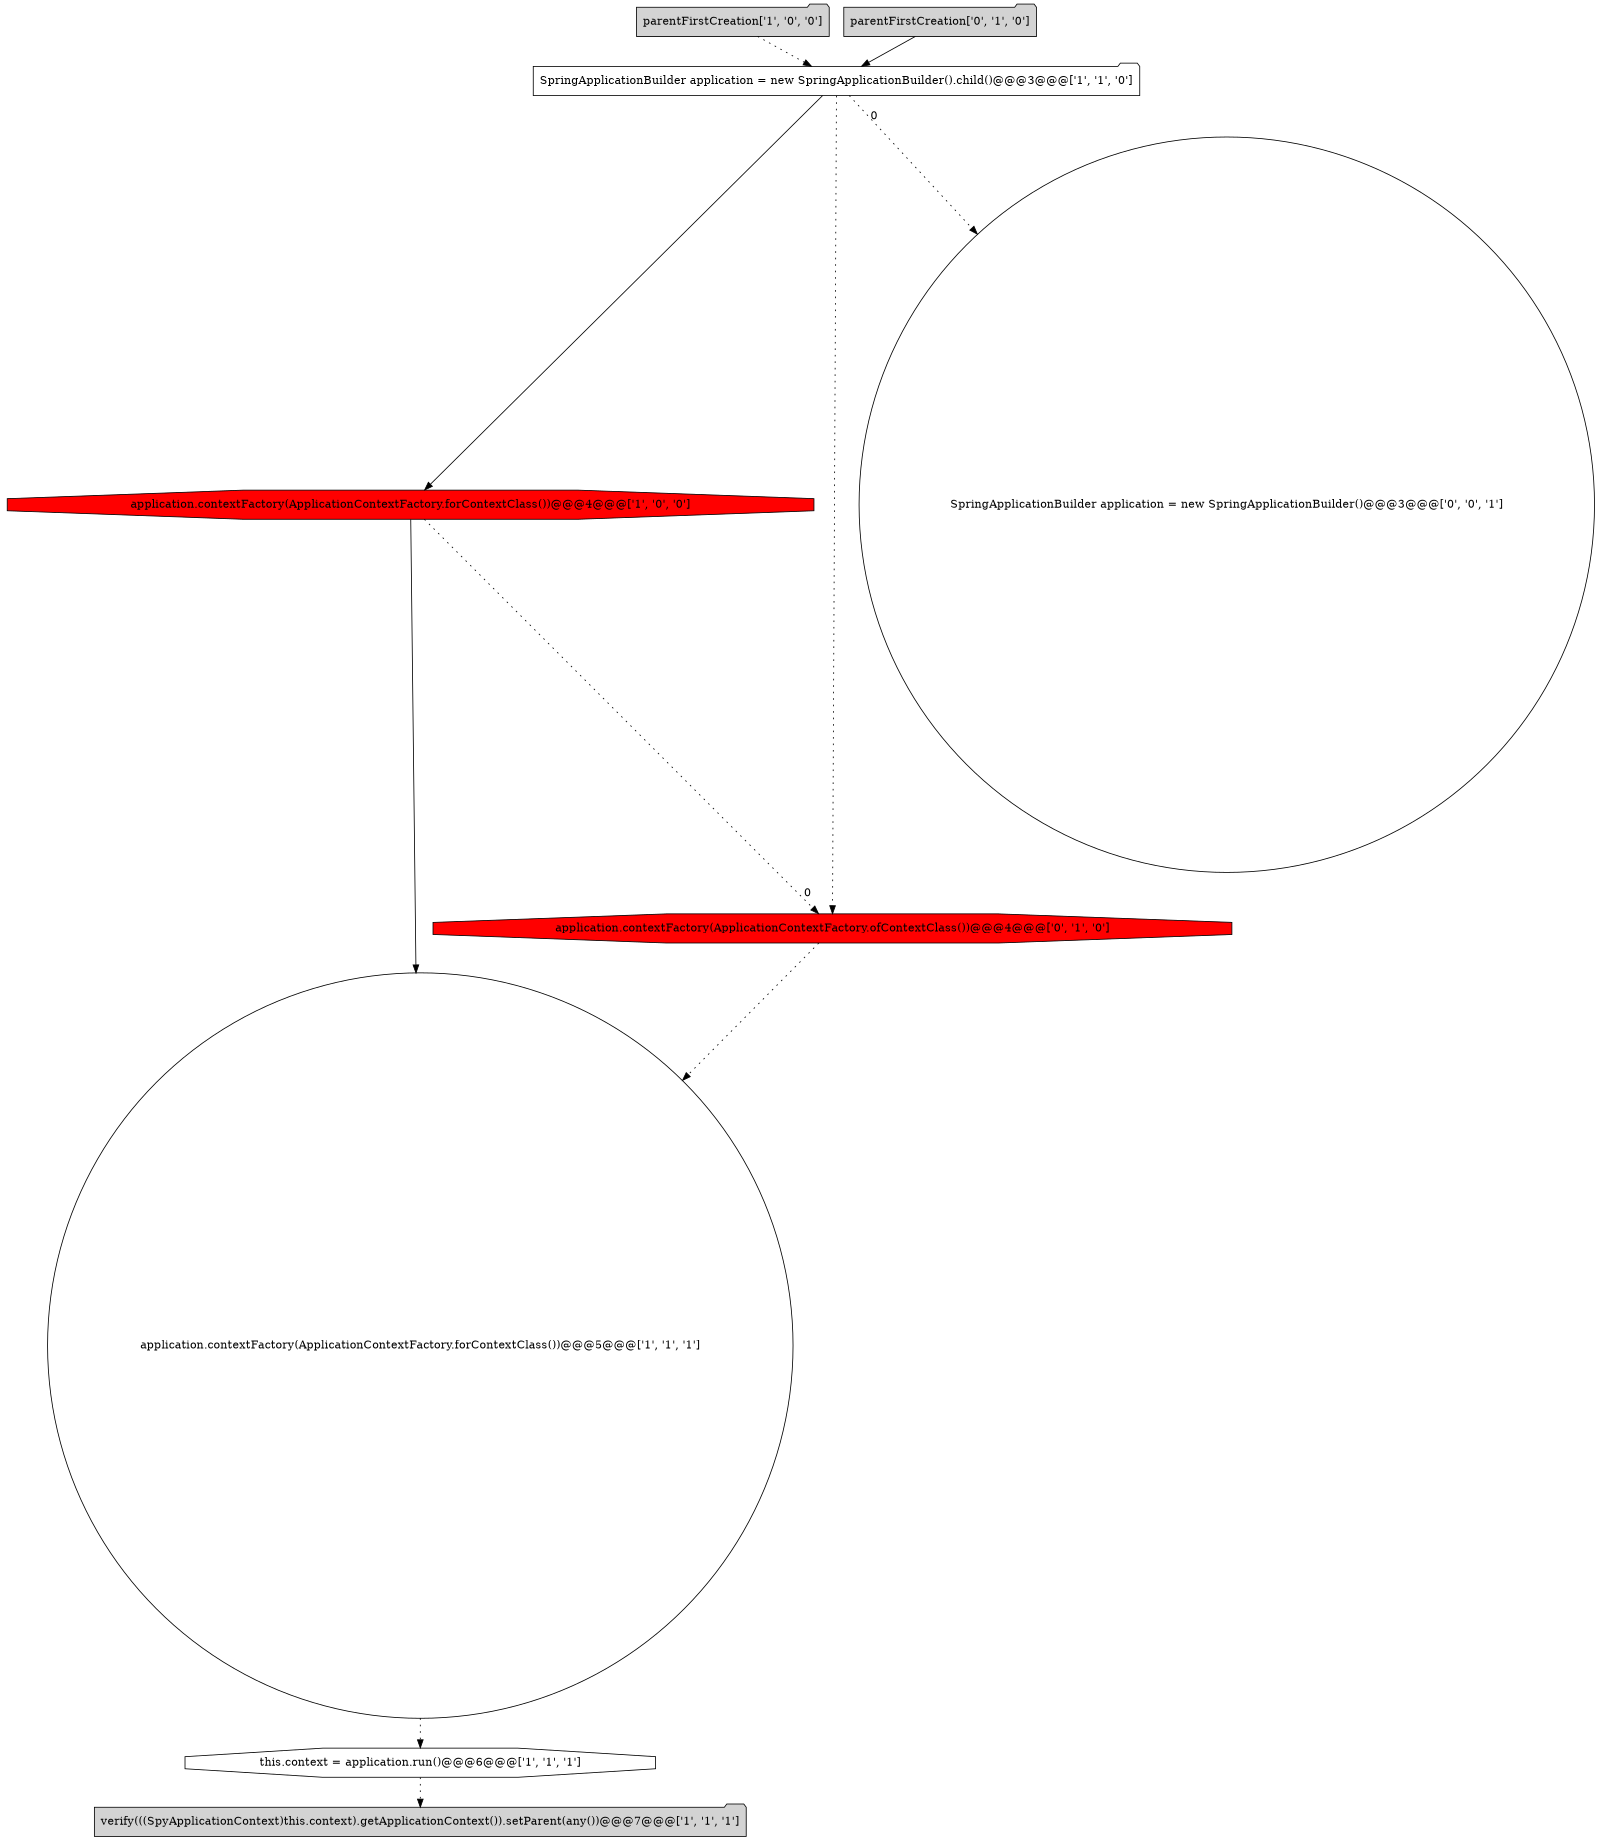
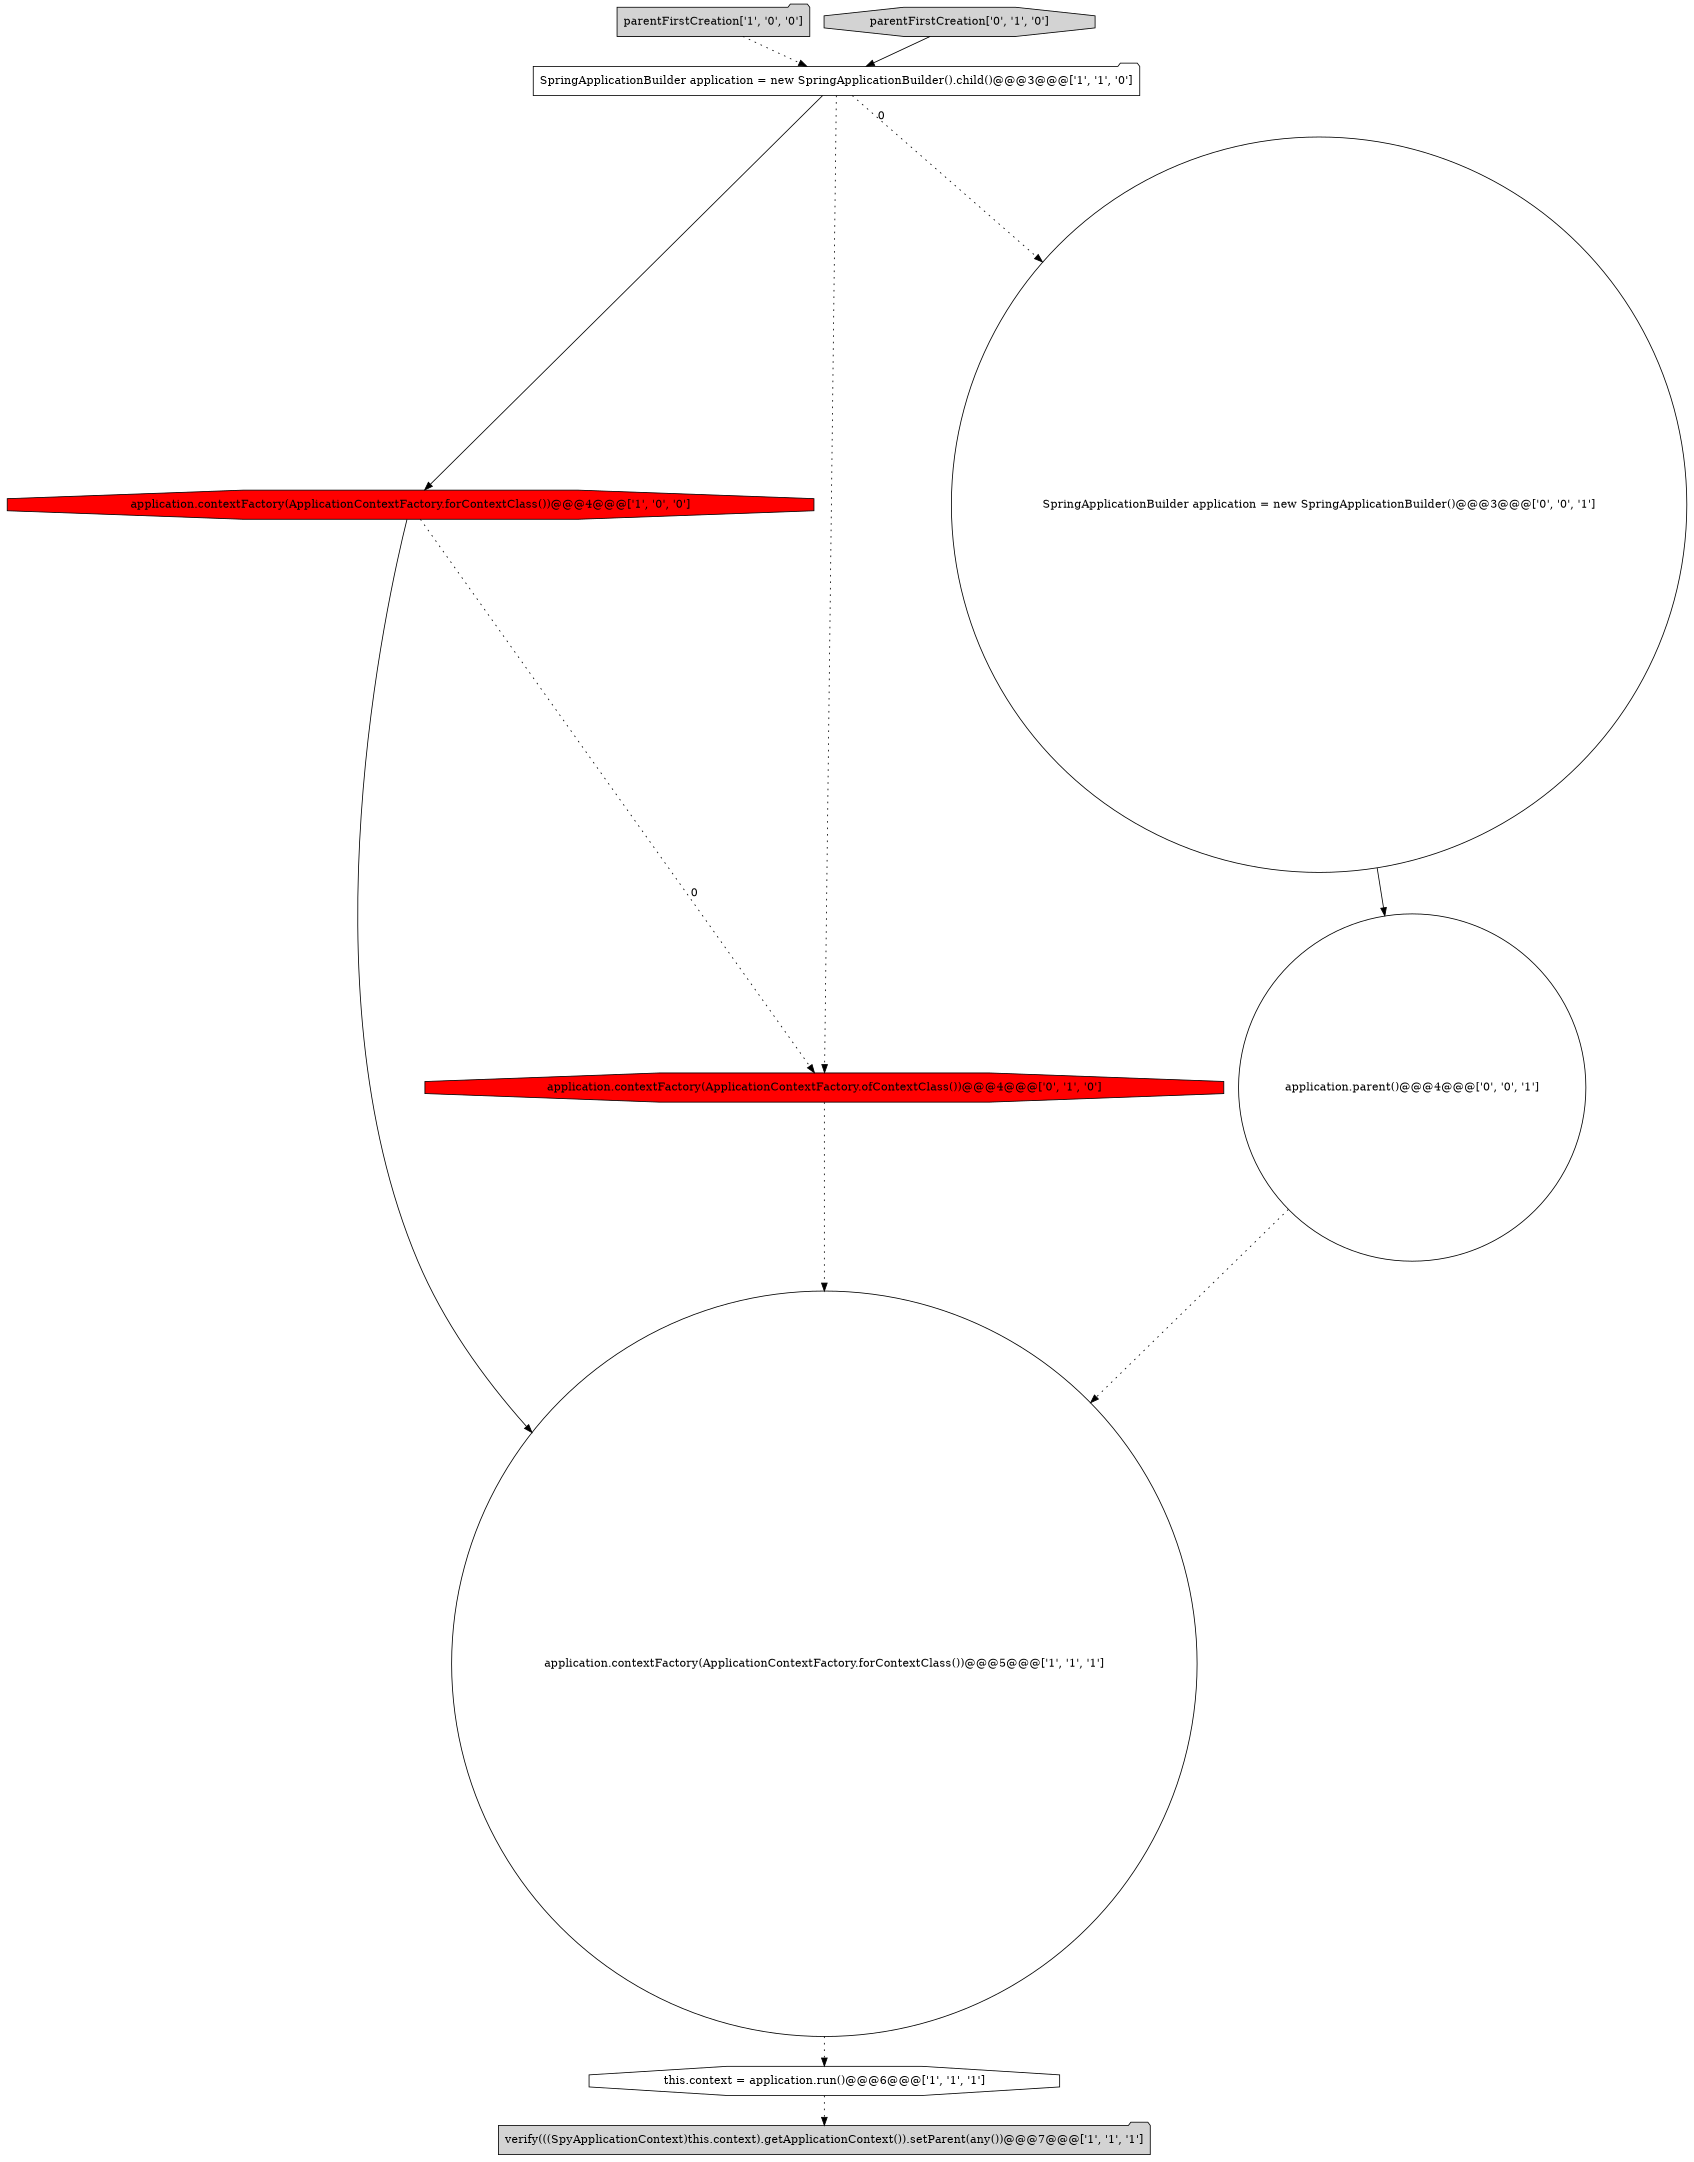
node "parentFirstCreation['0', '1', '0']": shape folder -> octagon
node "application.parent()@@@4@@@['0', '0', '1']": added
